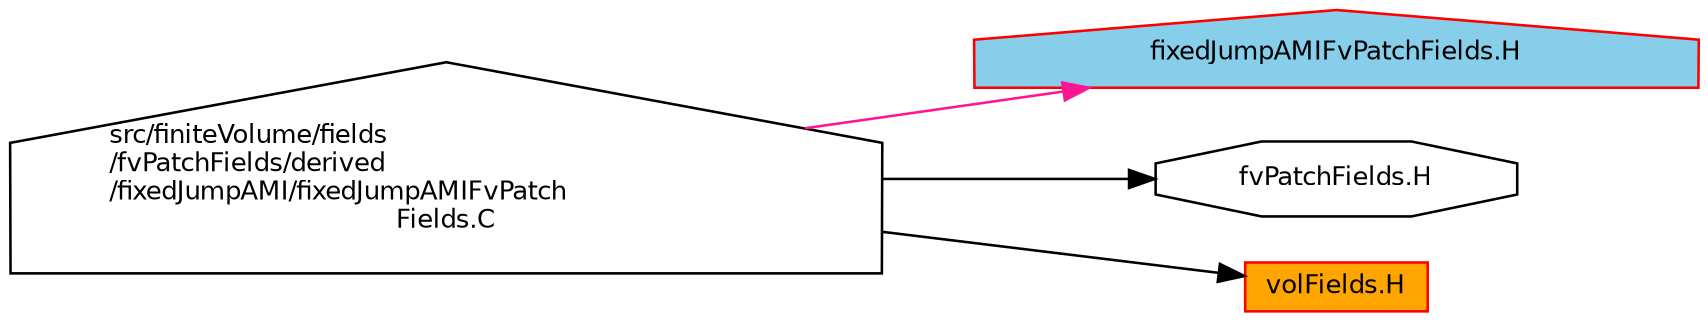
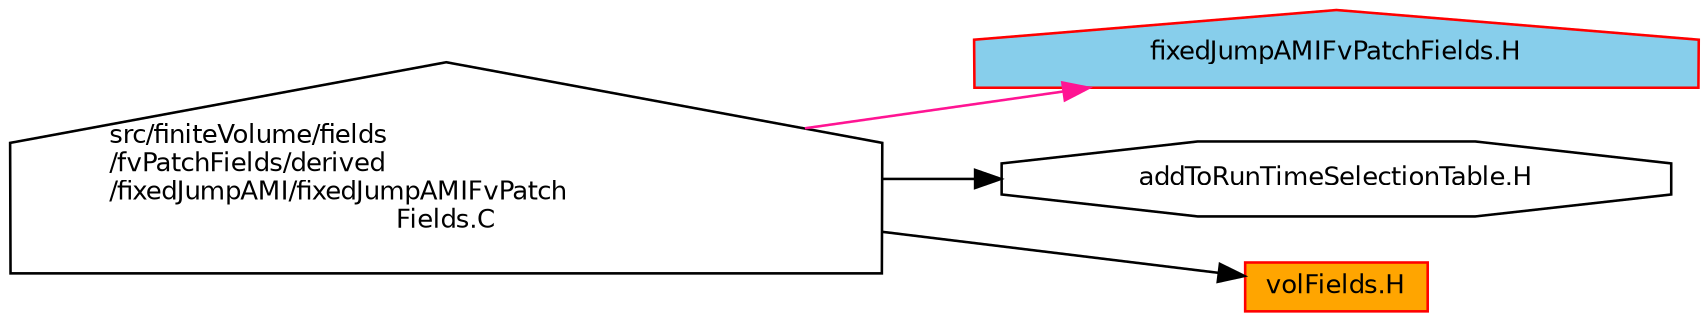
node "fvPatchFields.H": label "fvPatchFields.H" -> "addToRunTimeSelectionTable.H"
